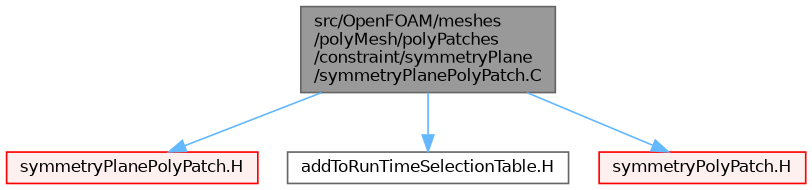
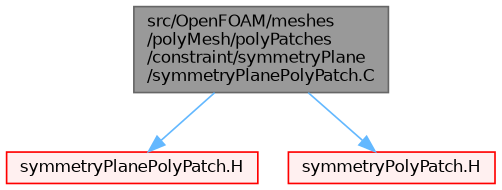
node "addToRunTimeSelectionTable.H": removed
